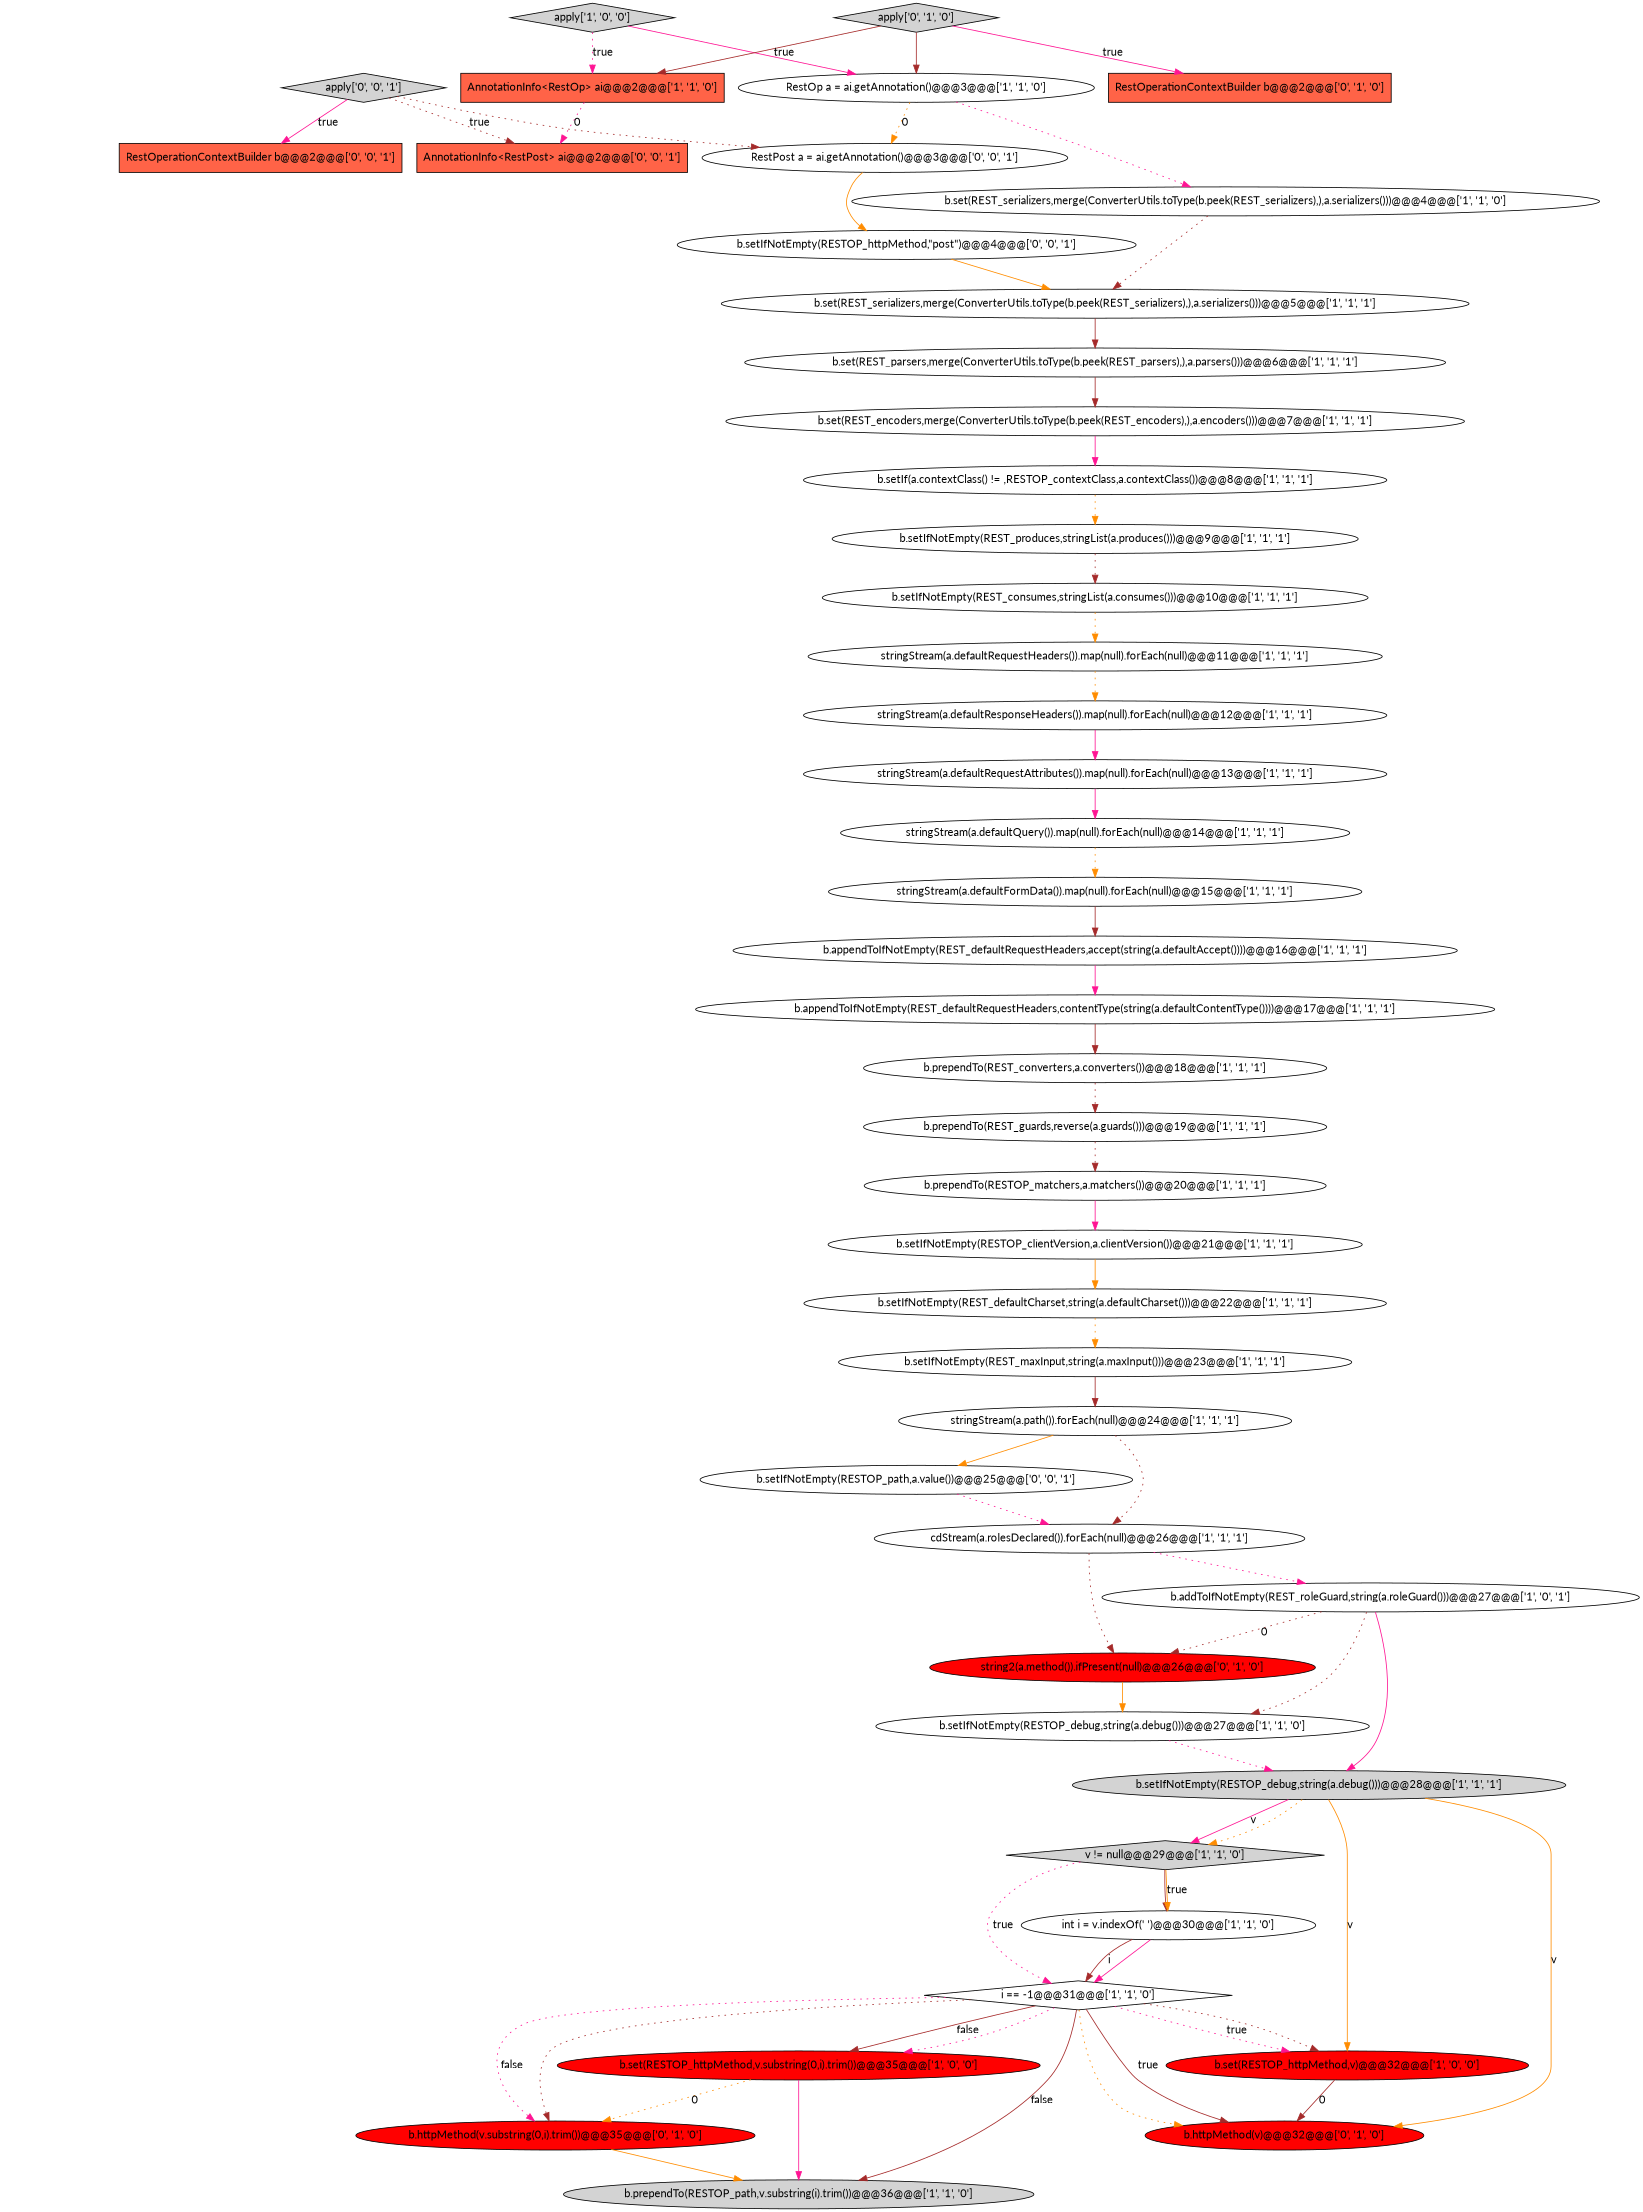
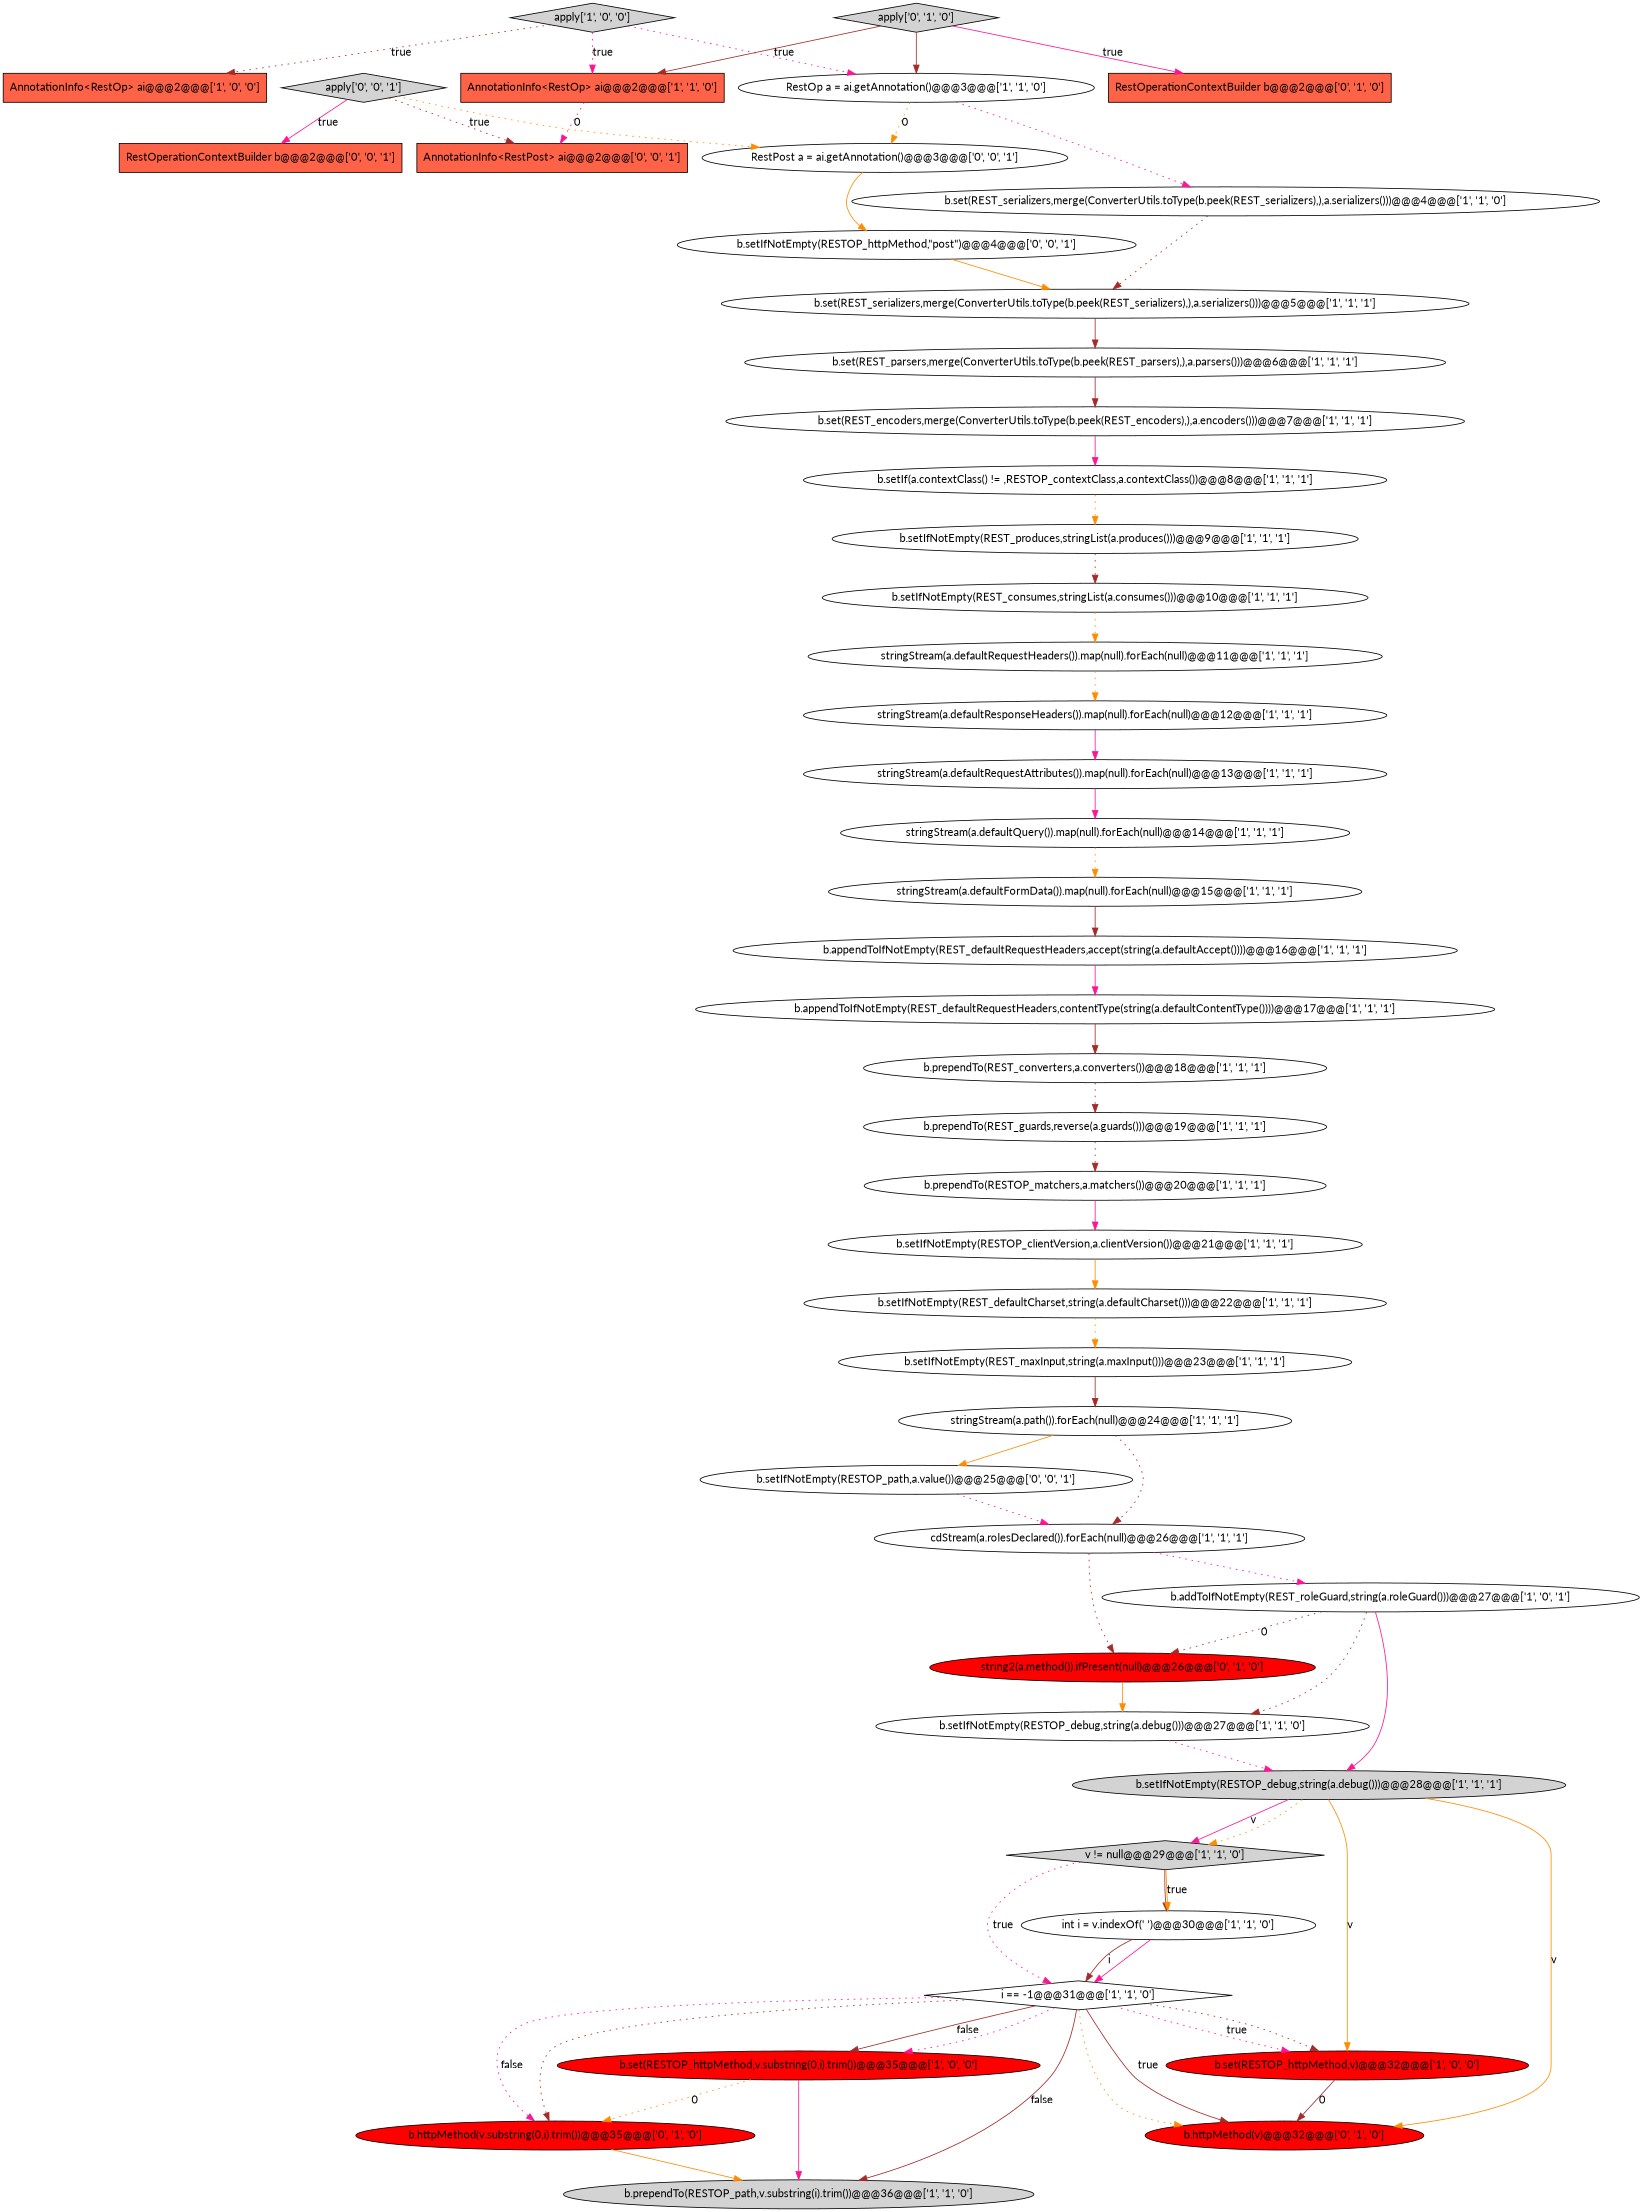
edge "apply['1', '0', '0']" -> "RestOp a = ai.getAnnotation()@@@3@@@['1', '1', '0']": style solid -> dotted
node "AnnotationInfo<RestOp> ai@@@2@@@['1', '0', '0']": added
edge "apply['0', '0', '1']" -> "RestPost a = ai.getAnnotation()@@@3@@@['0', '0', '1']": color brown -> darkorange
